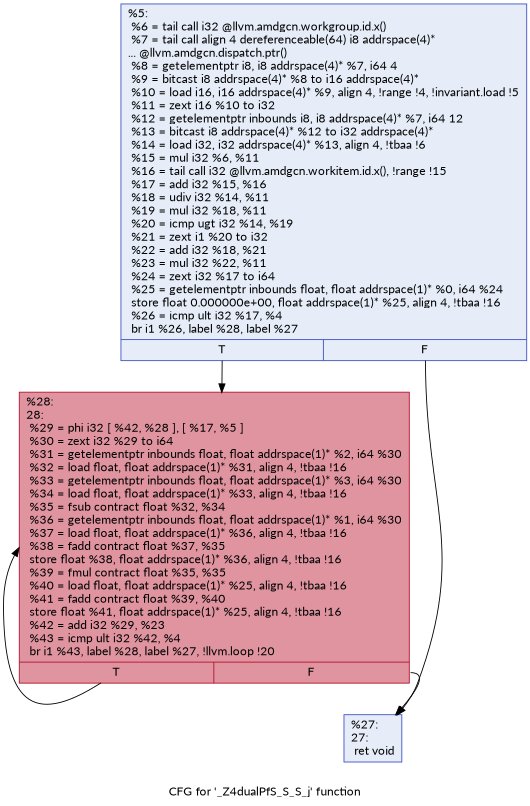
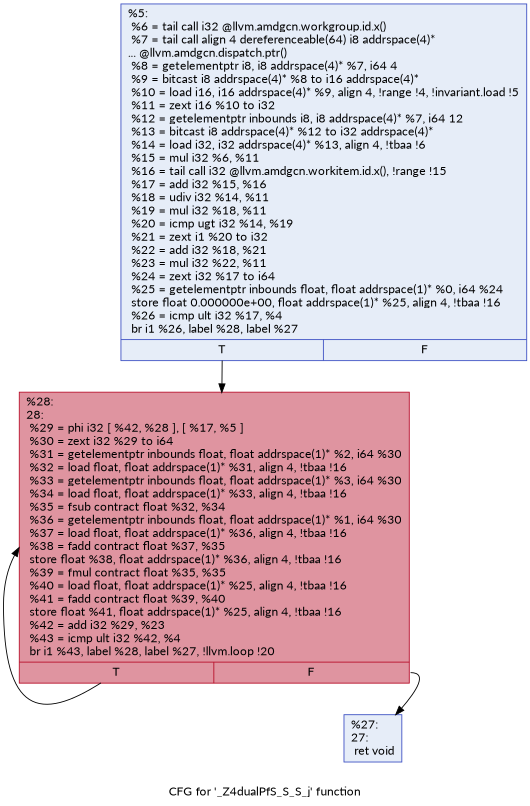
edge "%5:" -> "%27:": removed
